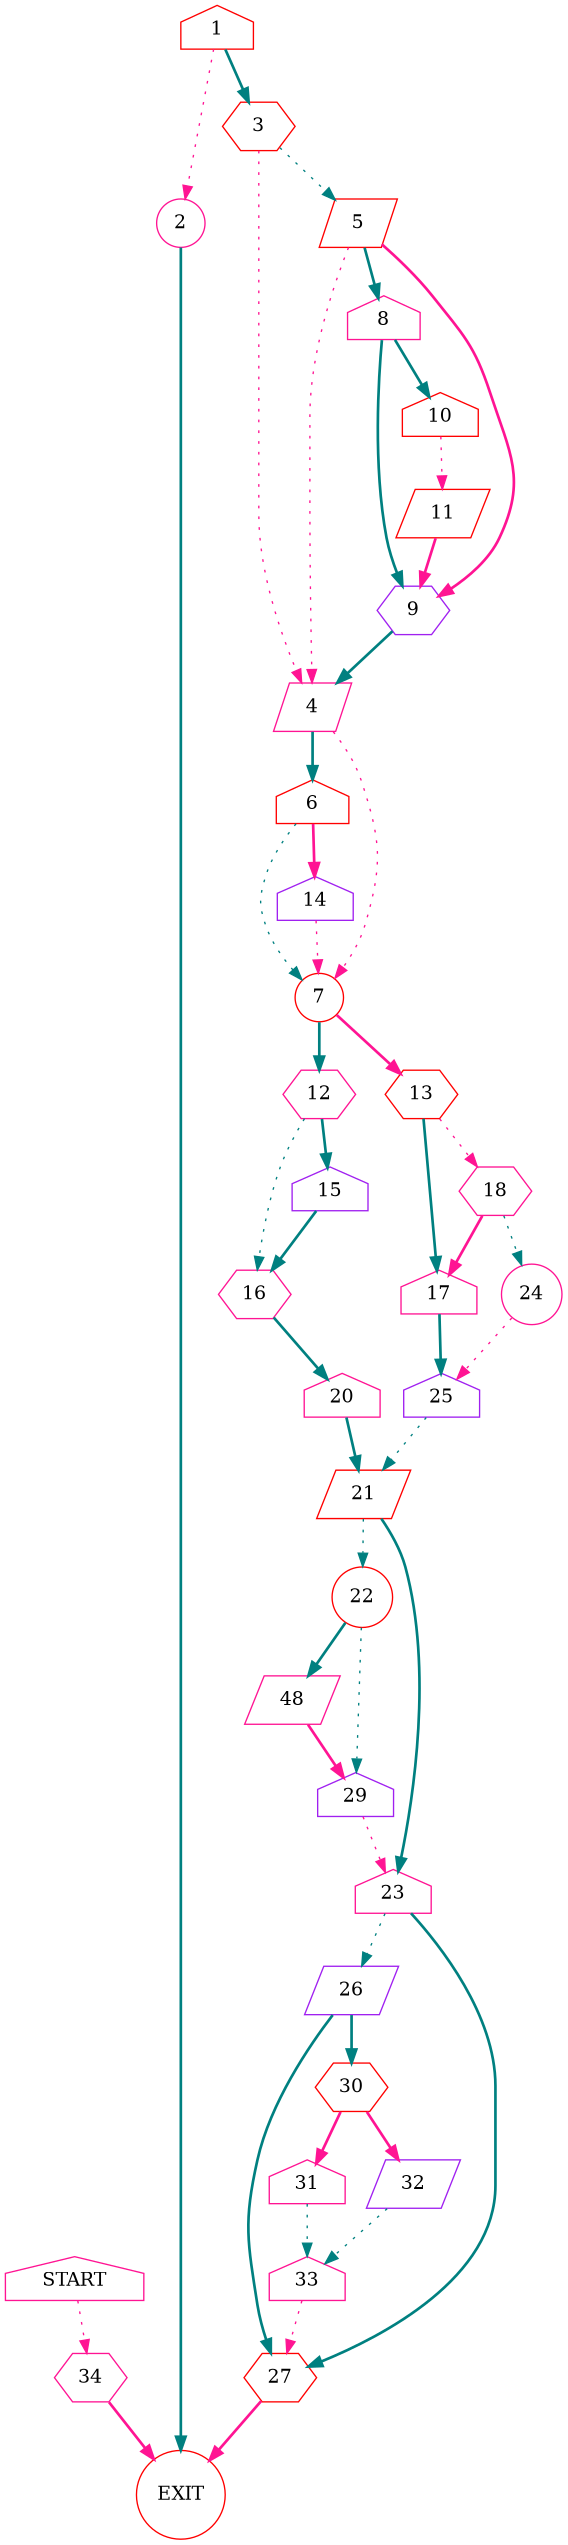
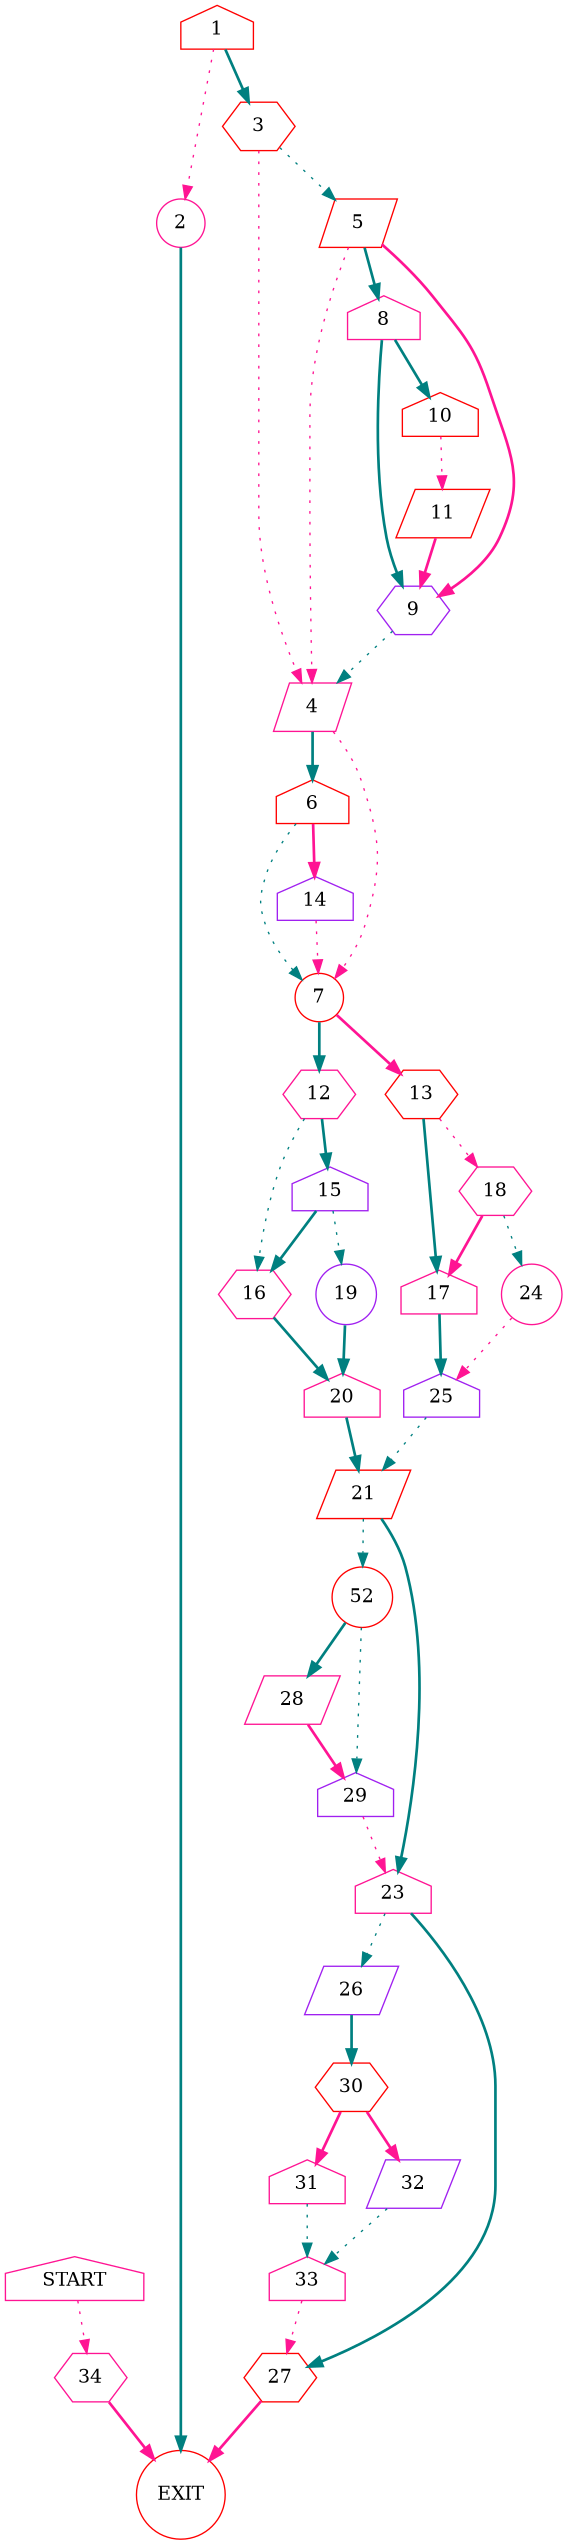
edge "9" -> "4": style bold -> dotted
node "19": added
node "22": label "22" -> "52"
node "48": label "48" -> "28"
edge "26" -> "27": removed
